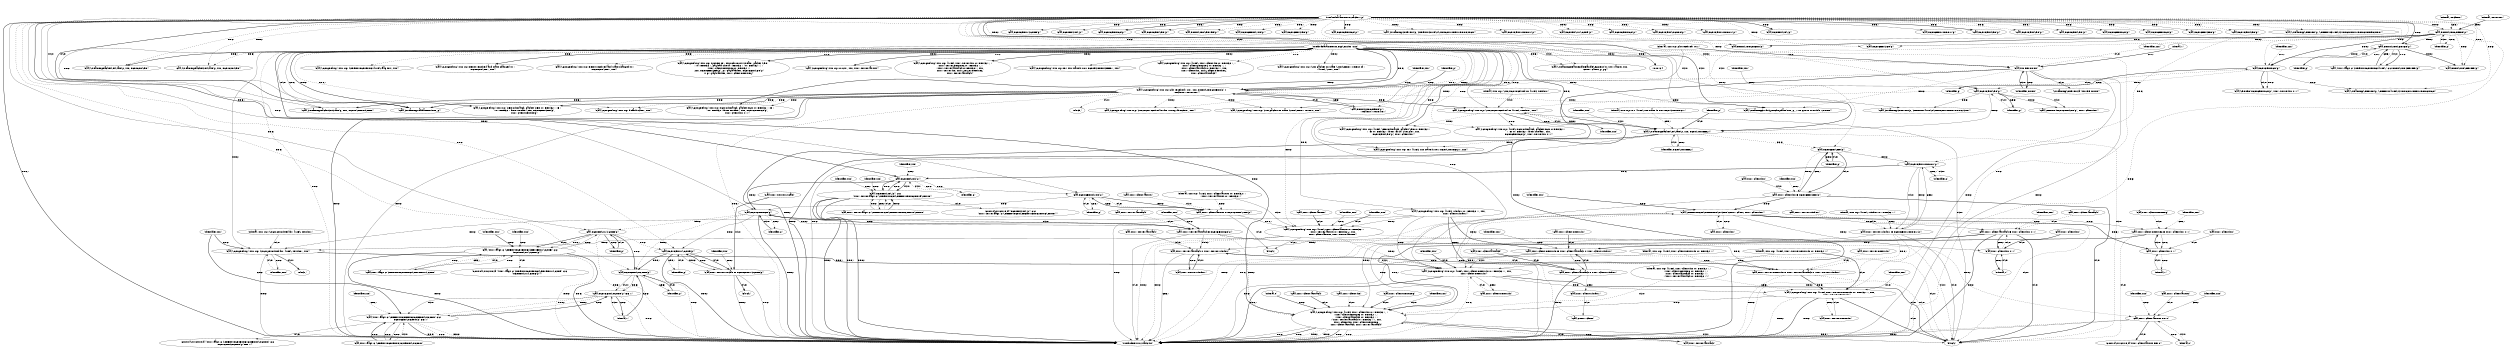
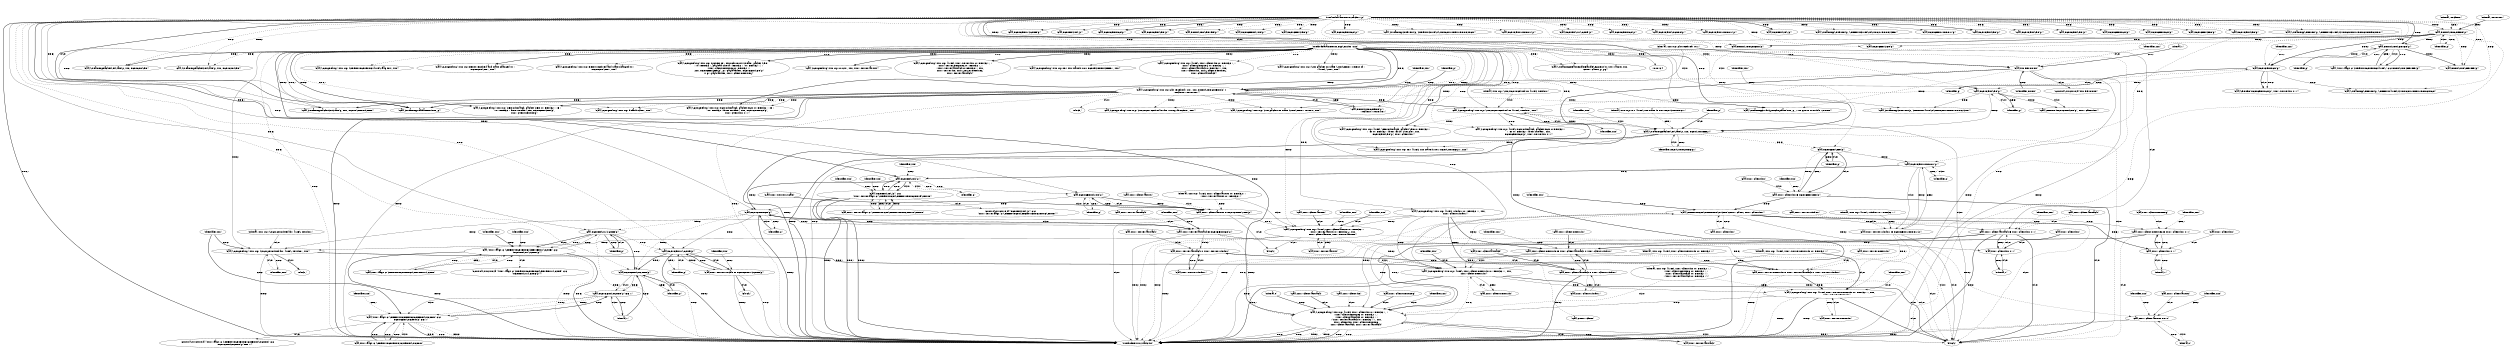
node "(Call,StreamTcpSetEvent(p, STREAM_3WHS_ASYNC_WRONG_SEQ))": added
edge "(MethodParameterIn,Packet *p)" -> "1000124": style dashed -> solid
edge "(MethodParameterIn,TcpSession *ssn)" -> "1000124": now "(MethodParameterIn,TcpSession *ssn)" -> "(Call,ssn->client.last_ack = ssn->client.isn + 1)"
edge "(MethodParameterIn,Packet *p)" -> "(Call,StreamTcpPacketSetState(p, ssn, TCP_ESTABLISHED))": label "AST: " -> "DDG: "
edge "(MethodParameterIn,TcpSession *ssn)" -> "(Call,StreamTcpPacketSetState(p, ssn, TCP_SYN_RECV))": style bold -> dashed
edge "(MethodParameterIn,Packet *p)" -> "(Call,StreamTcpPacketSetState(p, ssn, TCP_SYN_RECV))": label "AST: " -> "DDG: "
edge "(Call,ssn == NULL)" -> "(Identifier,NULL)": removed, label "CFG:"
edge "(MethodParameterIn,TcpSession *ssn)" -> "(Call,StreamTcpPacketSetState(p, ssn, TCP_ESTABLISHED))": label "AST: " -> "DDG: "
edge "(MethodParameterIn,TcpSession *ssn)" -> "(Call,StreamTcpValidateRst(ssn, p))": label "CFG: " -> "DDG: "
edge "(Identifier,NULL)" -> "(Call,ssn == NULL)": label "AST: " -> "CFG: "
node "(StreamTcpSetEvent,if (ssn == NULL))": label "(StreamTcpSetEvent,if (ssn == NULL))" -> "(ControlStructure,if (ssn == NULL))"
node "(Identifier,TCP_SYN_RECV)": label "(Identifier,TCP_SYN_RECV)" -> "(Identifier,TCP_SYNACK_RECV)"
edge "(Call,ssn->server.wscale)" -> "(Call,ssn->server.wscale = TCP_GET_WSCALE(p))": now "(Call,ssn->server.wscale)" -> "(Call,ssn->client.last_ts = TCP_GET_TSVAL(p))"
edge "(Call,ssn->server.window = TCP_GET_WINDOW(p))" -> "(Call,ssn->server.last_ack + ssn->server.window)": removed, label "DDG:"
node "(Call,ssn->server.last_ts)": added
edge "(Call,ssn->client.last_ts = TCP_GET_TSVAL(p))" -> "(MethodReturn,static int)": label "DDG: " -> "AST: "
edge "(Call,ssn->client.isn = TCP_GET_SEQ(p))" -> "(MethodReturn,static int)": removed, label "DDG:"
edge "(Call,ssn->server.last_ack = TCP_GET_ACK(p))" -> "(MethodReturn,static int)": label "AST: " -> "DDG: "
edge "(Call,ssn->server.last_ack + ssn->server.window)" -> "(MethodReturn,static int)": label "CFG: " -> "DDG: "
edge "(Call,ssn->client.window)" -> "(Call,&ssn->client)": now "(Call,ssn->client.window)" -> "(Call,ssn->client.last_ack + ssn->client.window)"
edge "(Call,TCP_GET_SACKOK(p) == 1)" -> "(MethodReturn,static int)": removed, label "DDG:"
node "(ControlStructure,if (ssn->client.last_ts == 0))": removed
